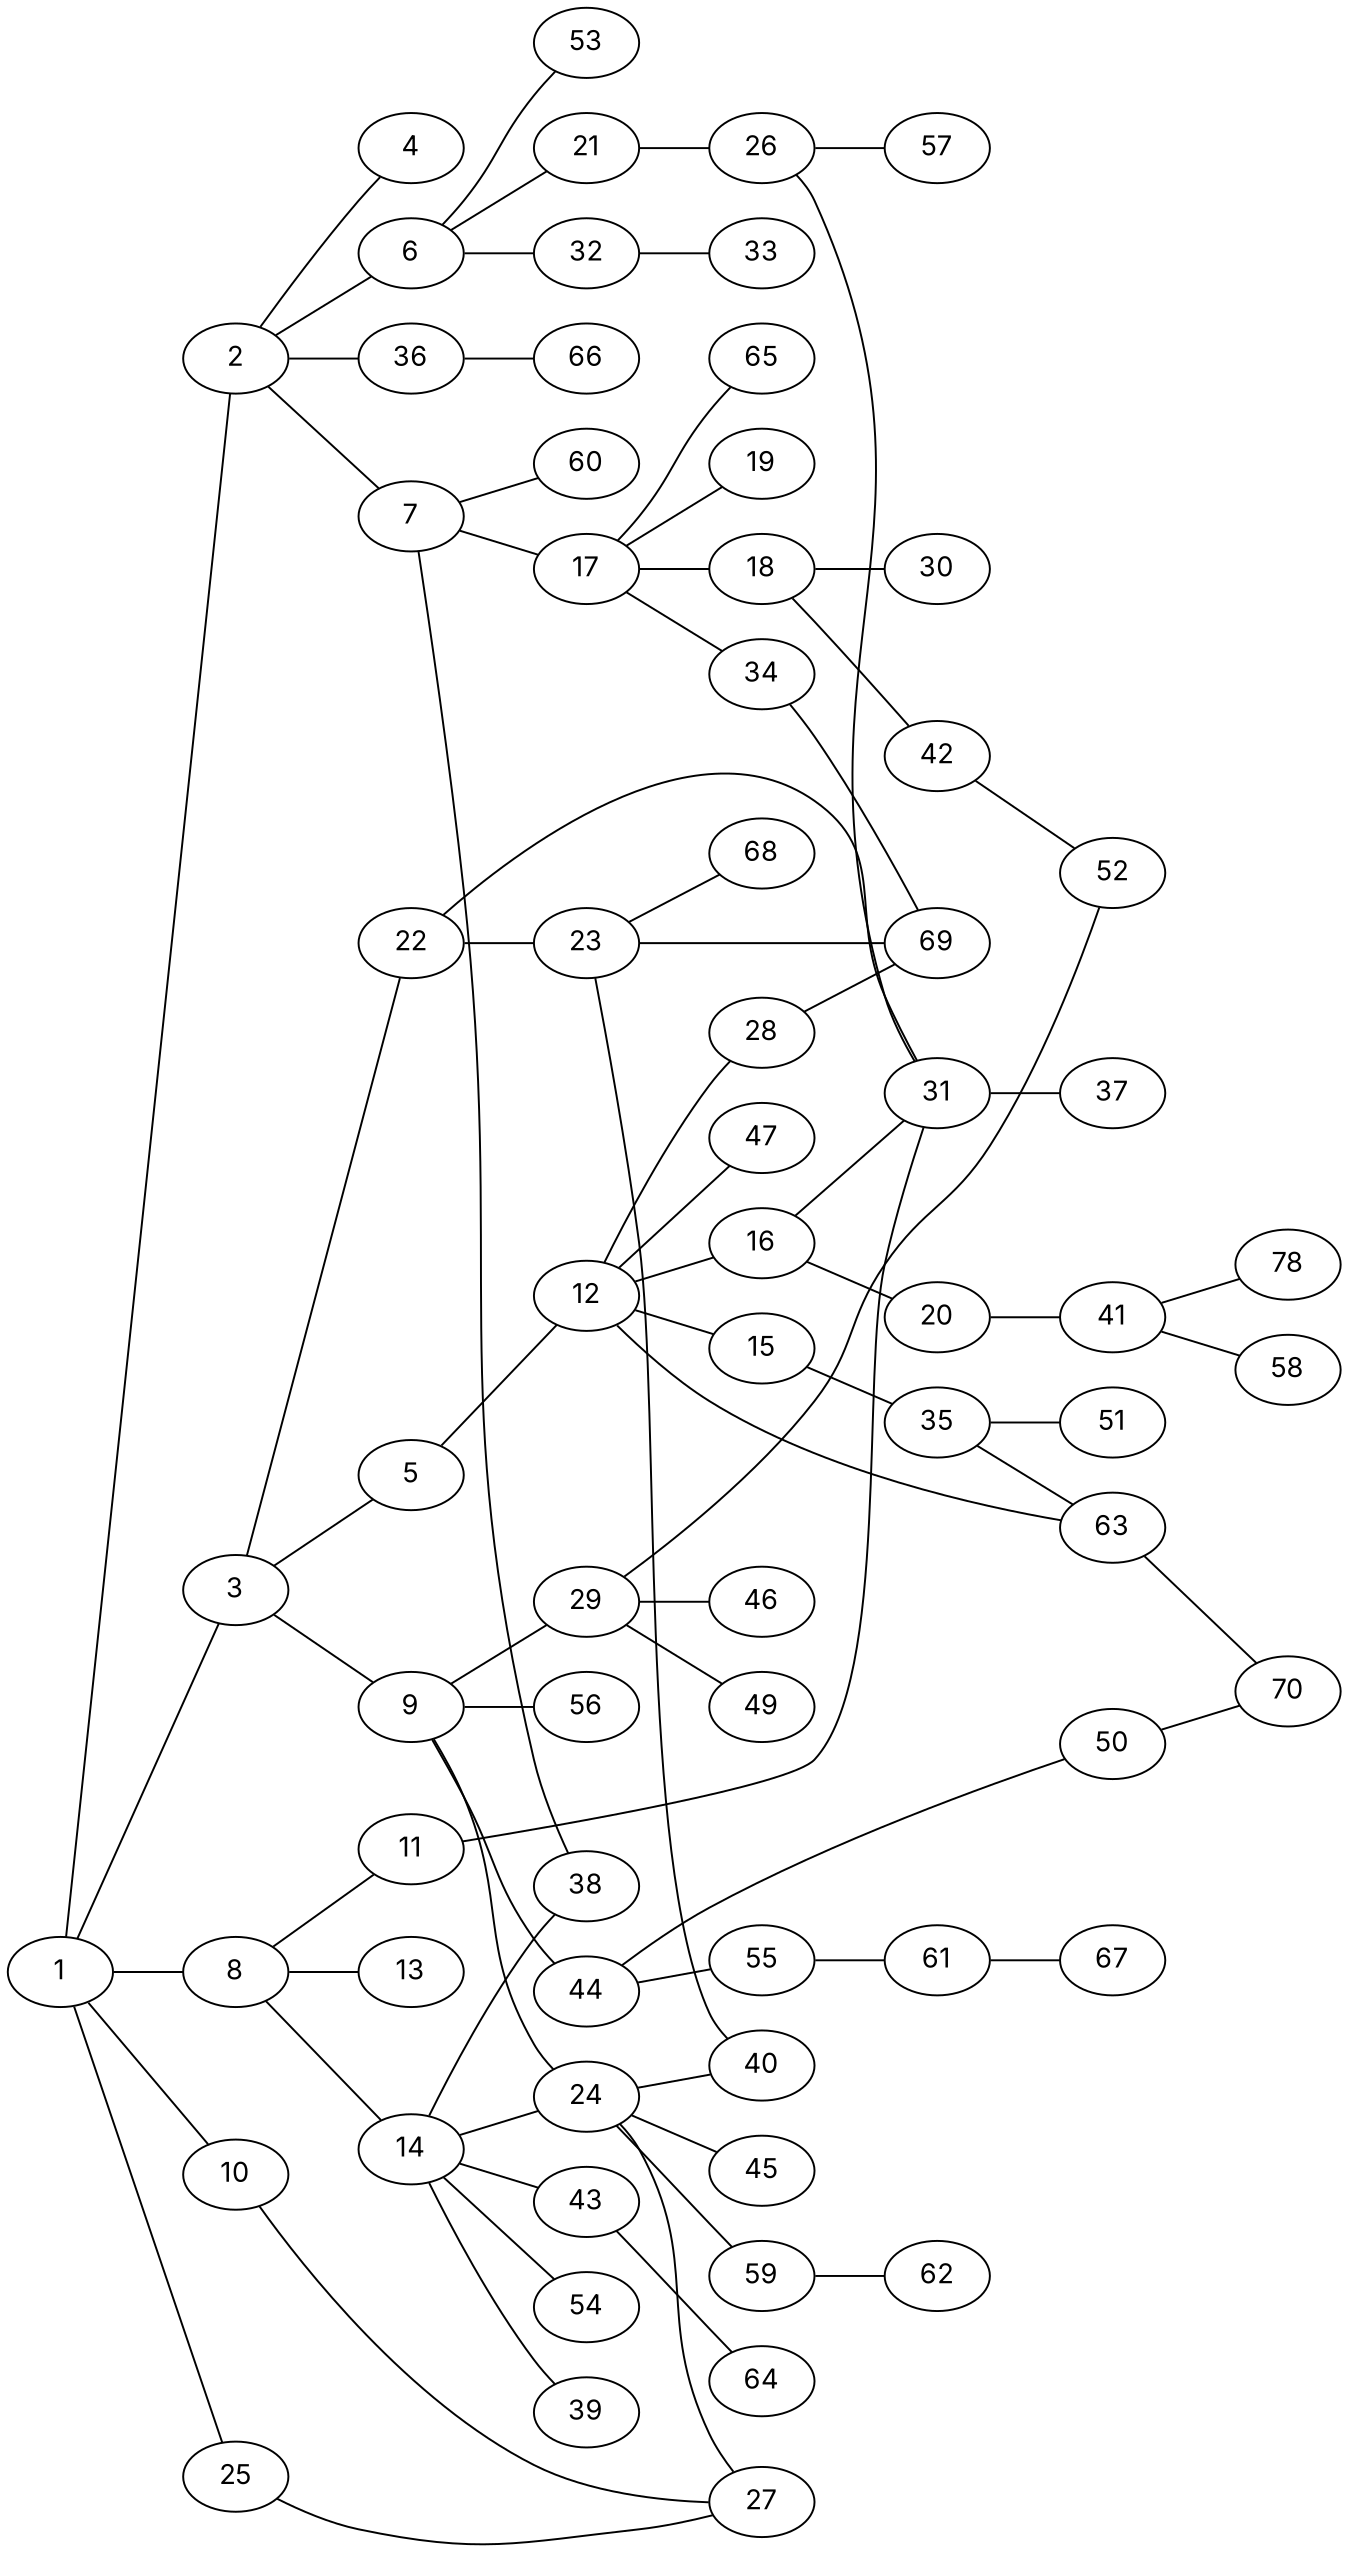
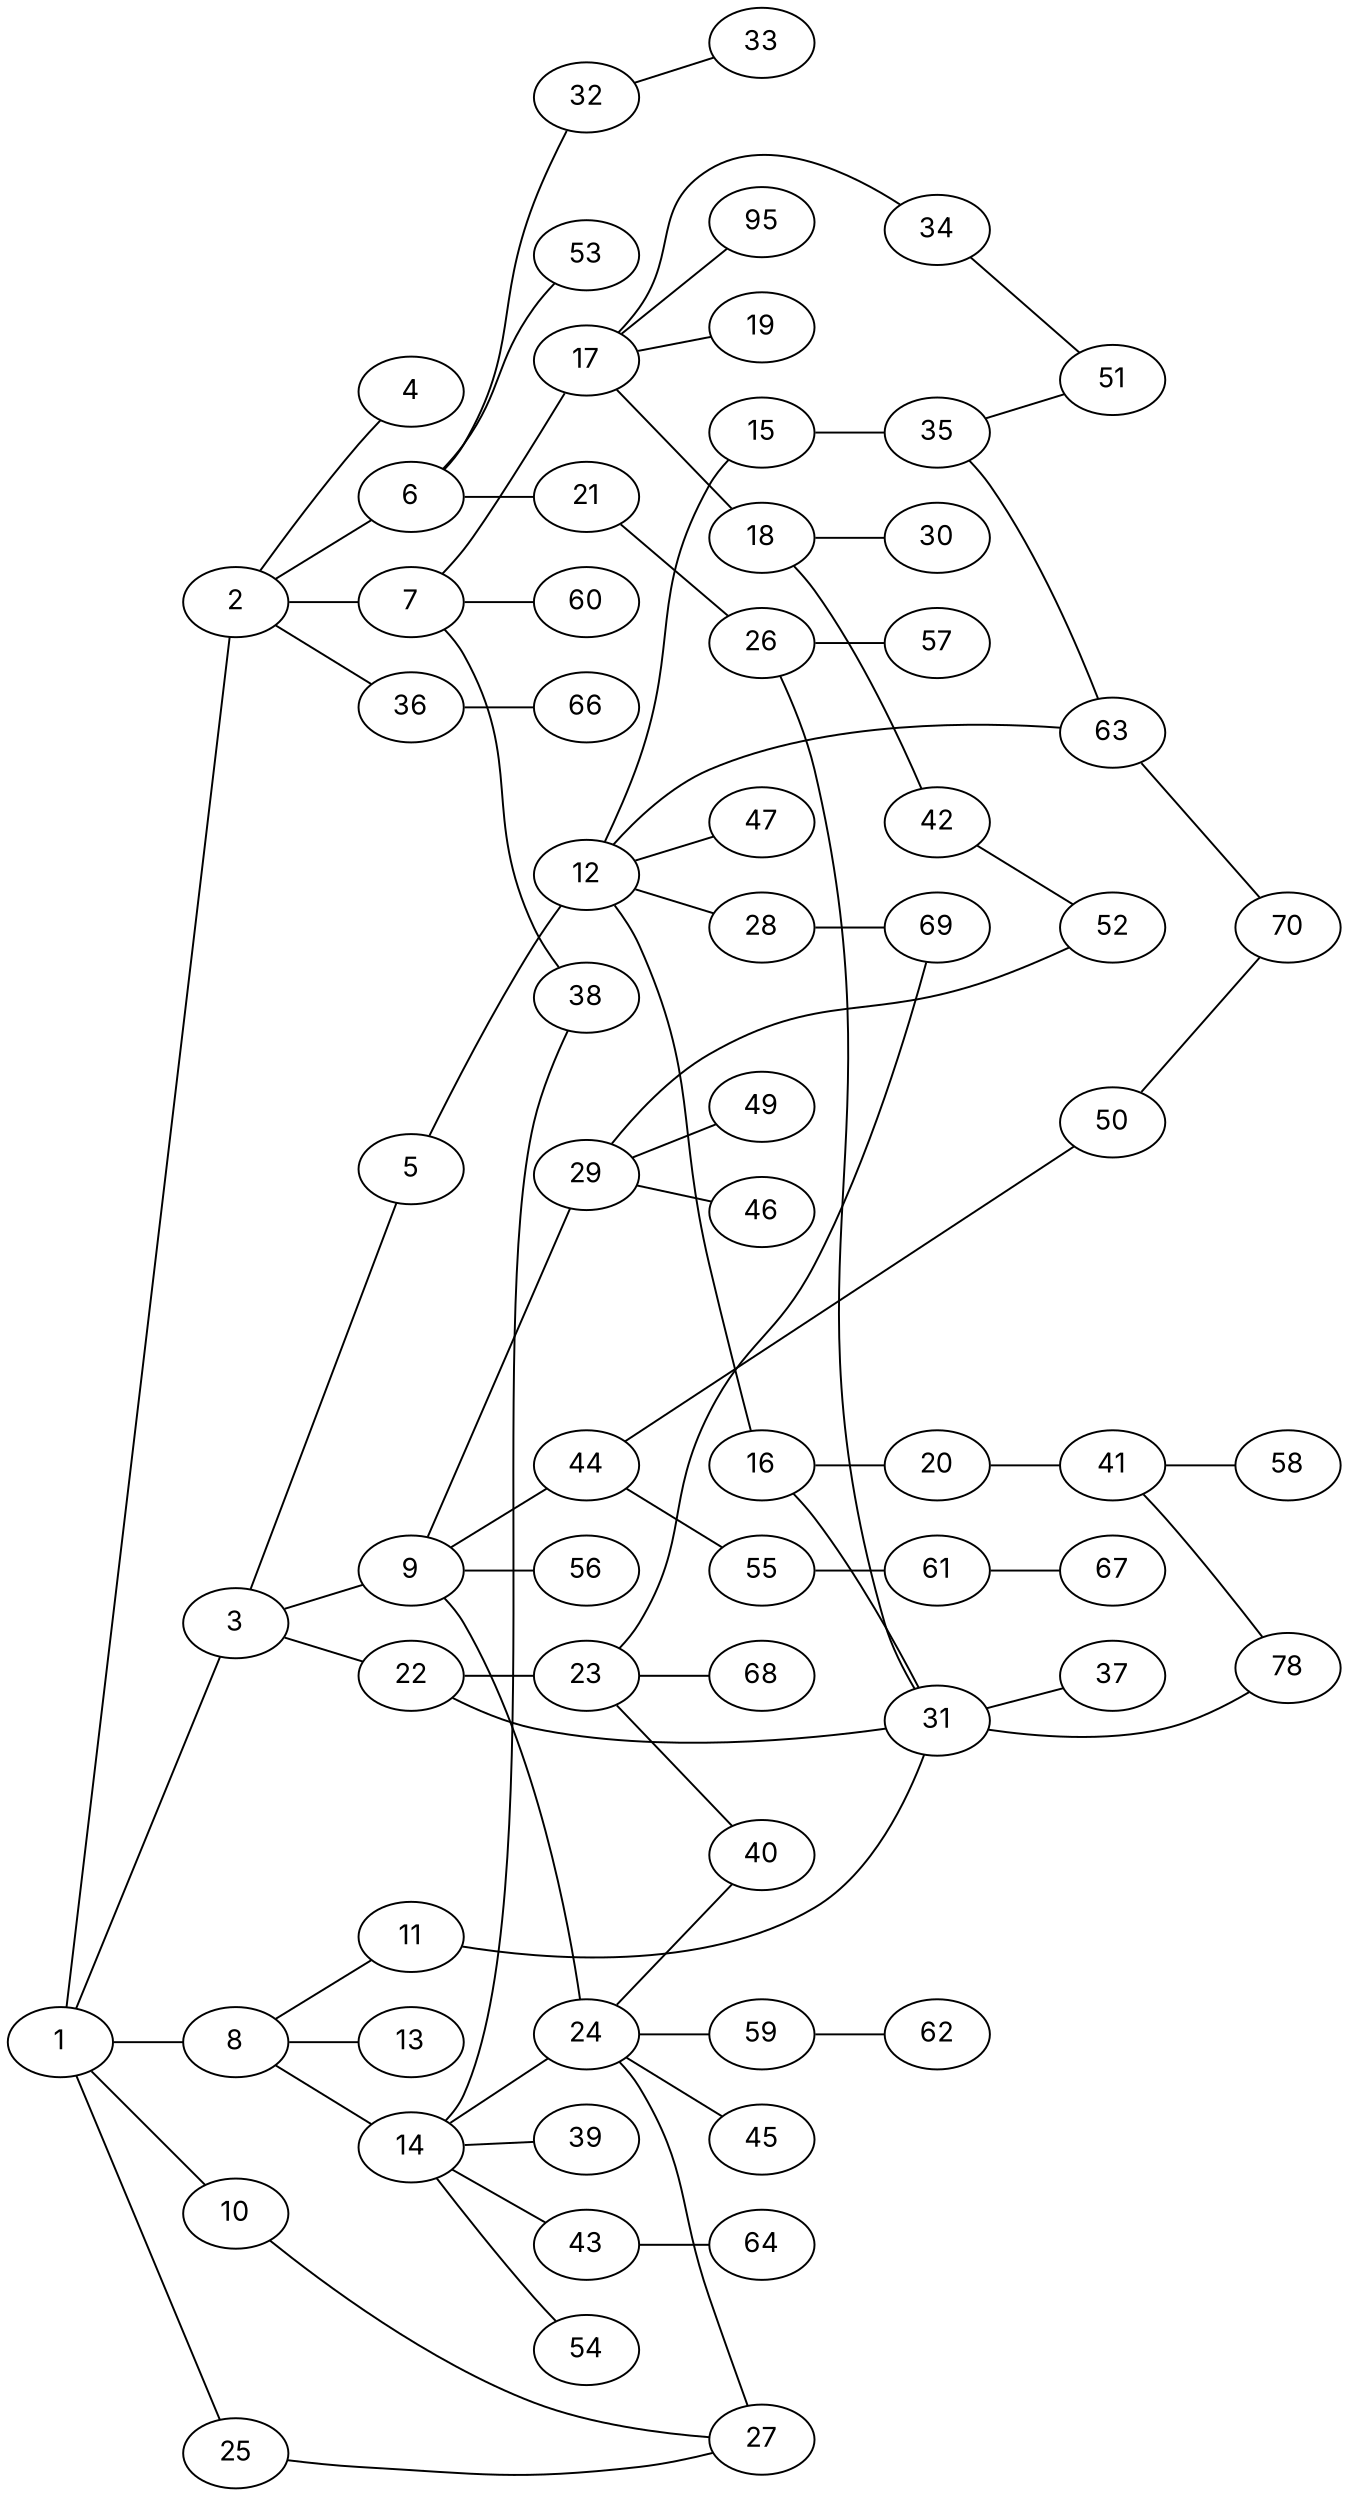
node "65": label "65" -> "95"
edge "34" -- "69": now "34" -- "51"
edge "78" -- "31": added
